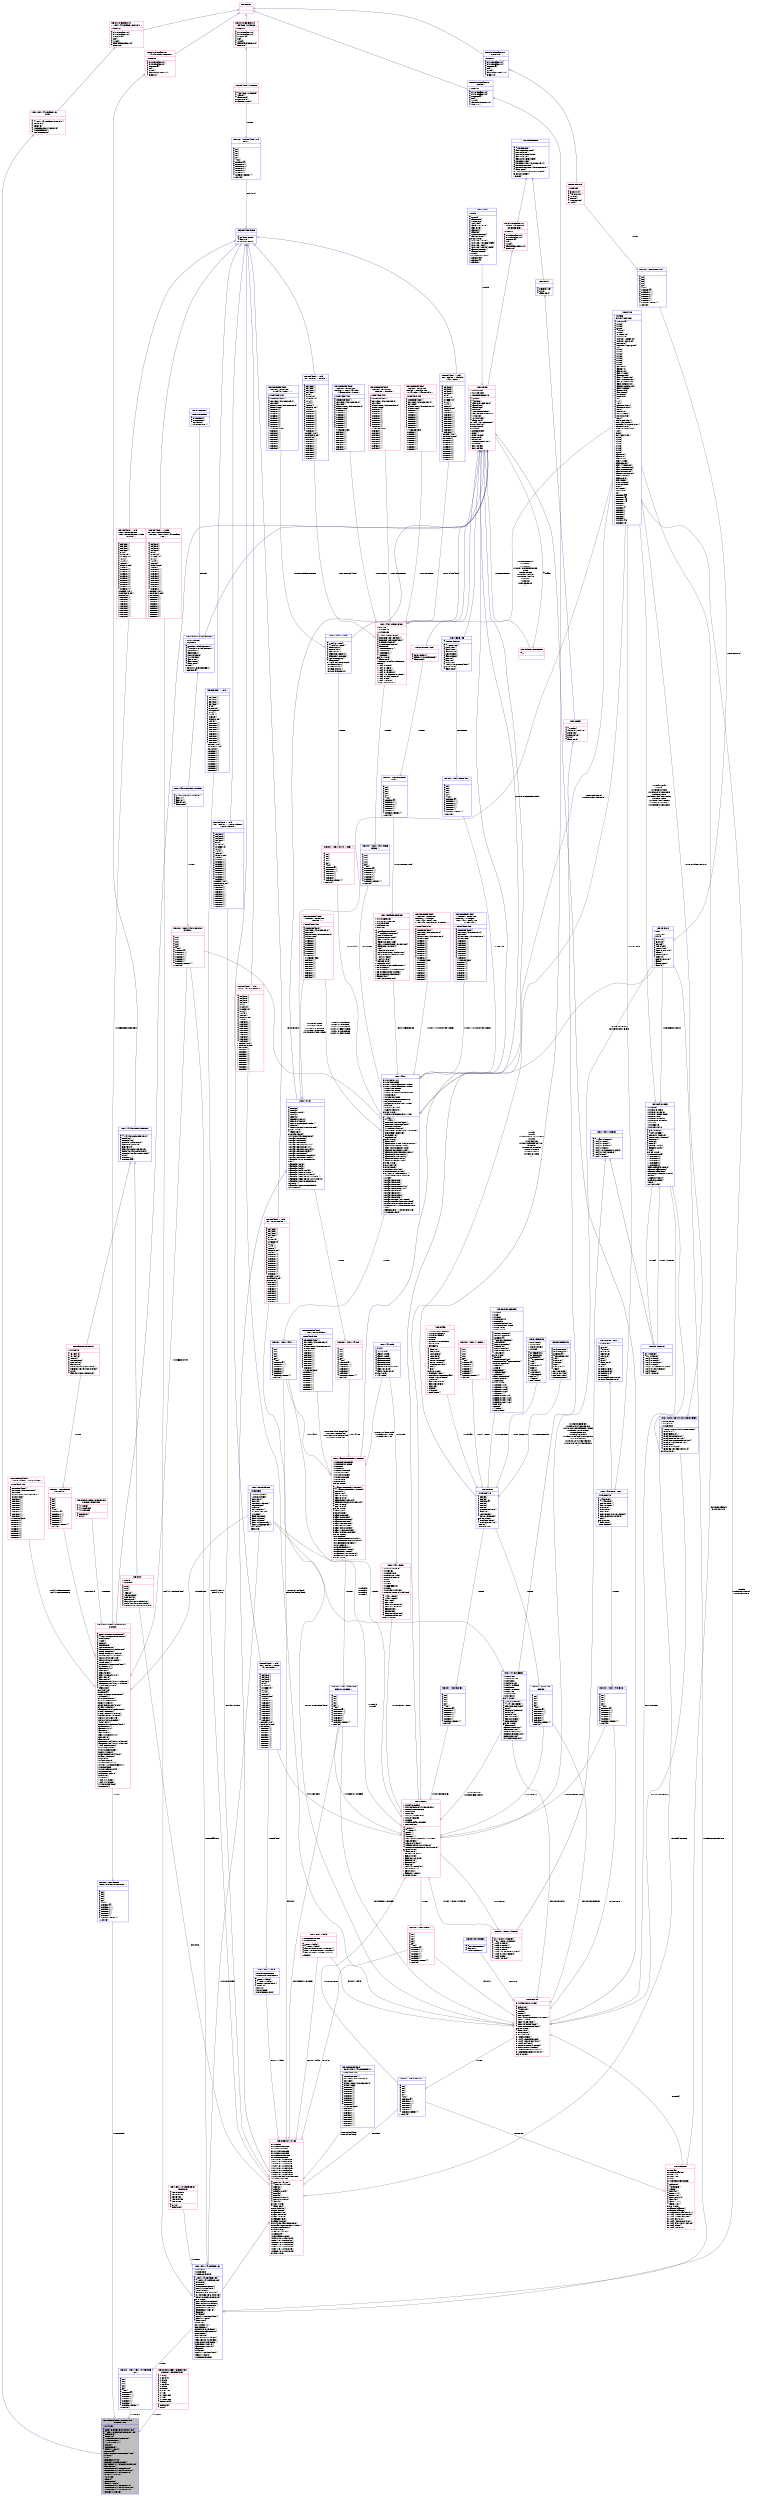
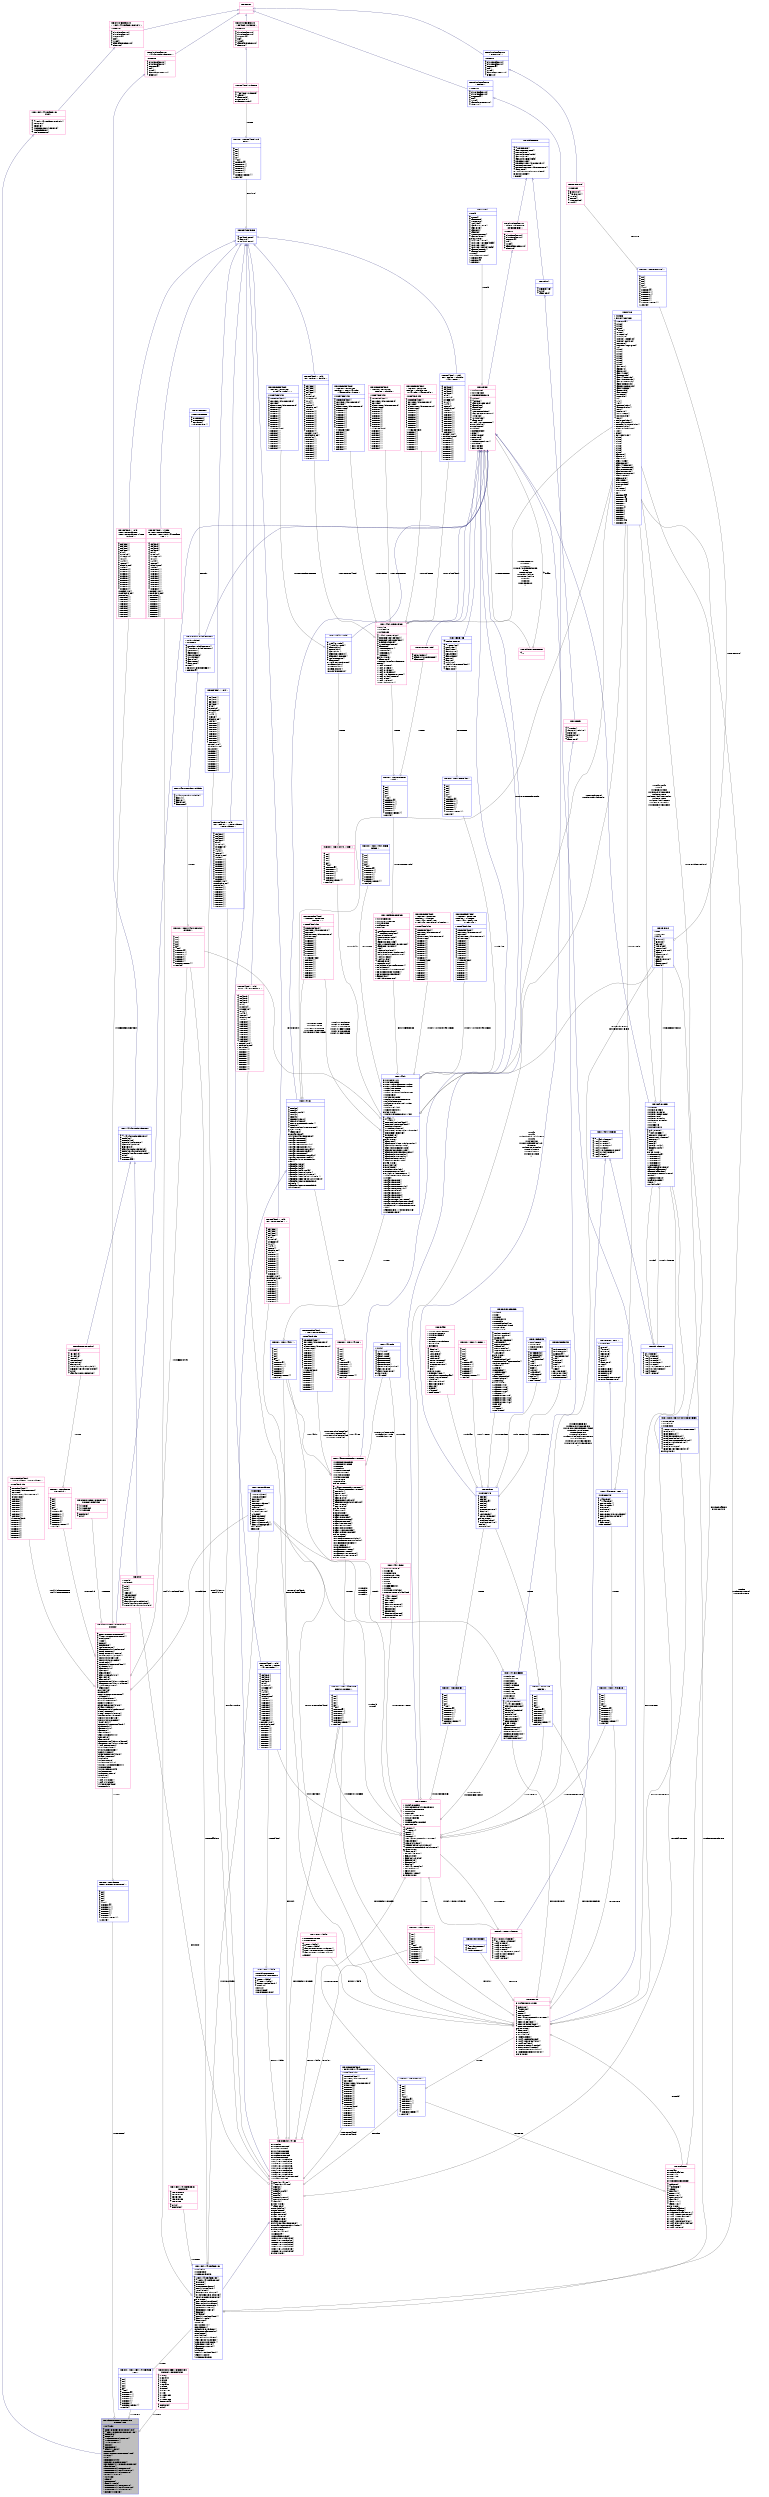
edge "ns3::EventImpl" -> "ns3::Ptr< ns3::EventImpl >": label " -m_ptr" -> " #m_rng"
edge "ns3::DcfManager" -> "ns3::Object": added
edge "ns3::WifiPhyStateHelper" -> "ns3::Ptr< ns3::WifiPhyState": now "ns3::WifiPhyStateHelper" -> "ns3::Ptr< ns3::ErrorRate"
